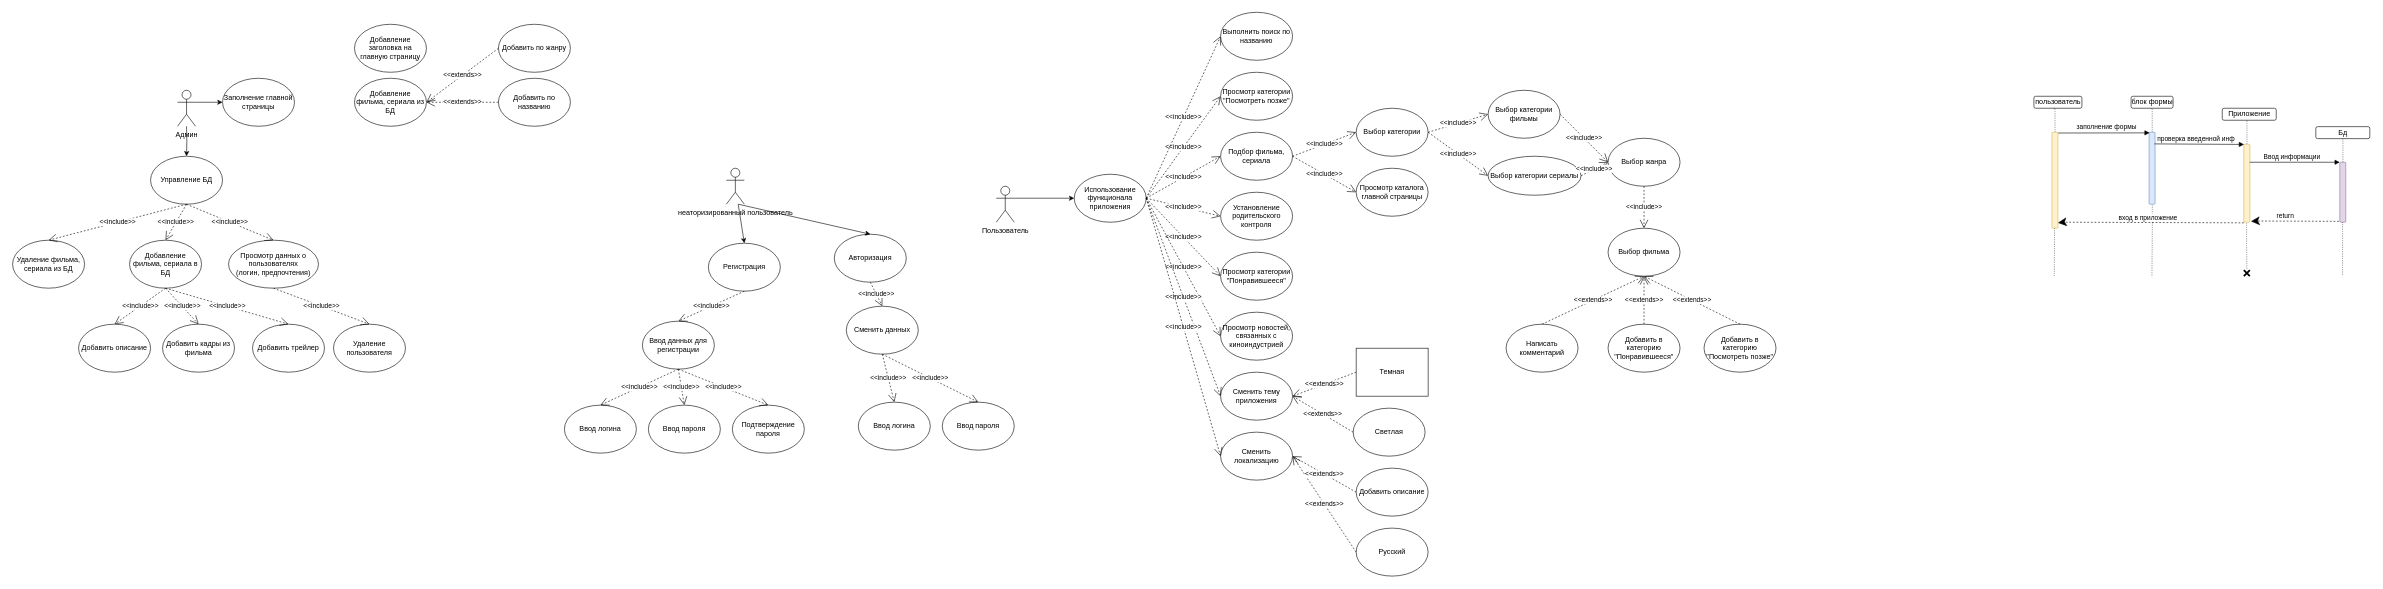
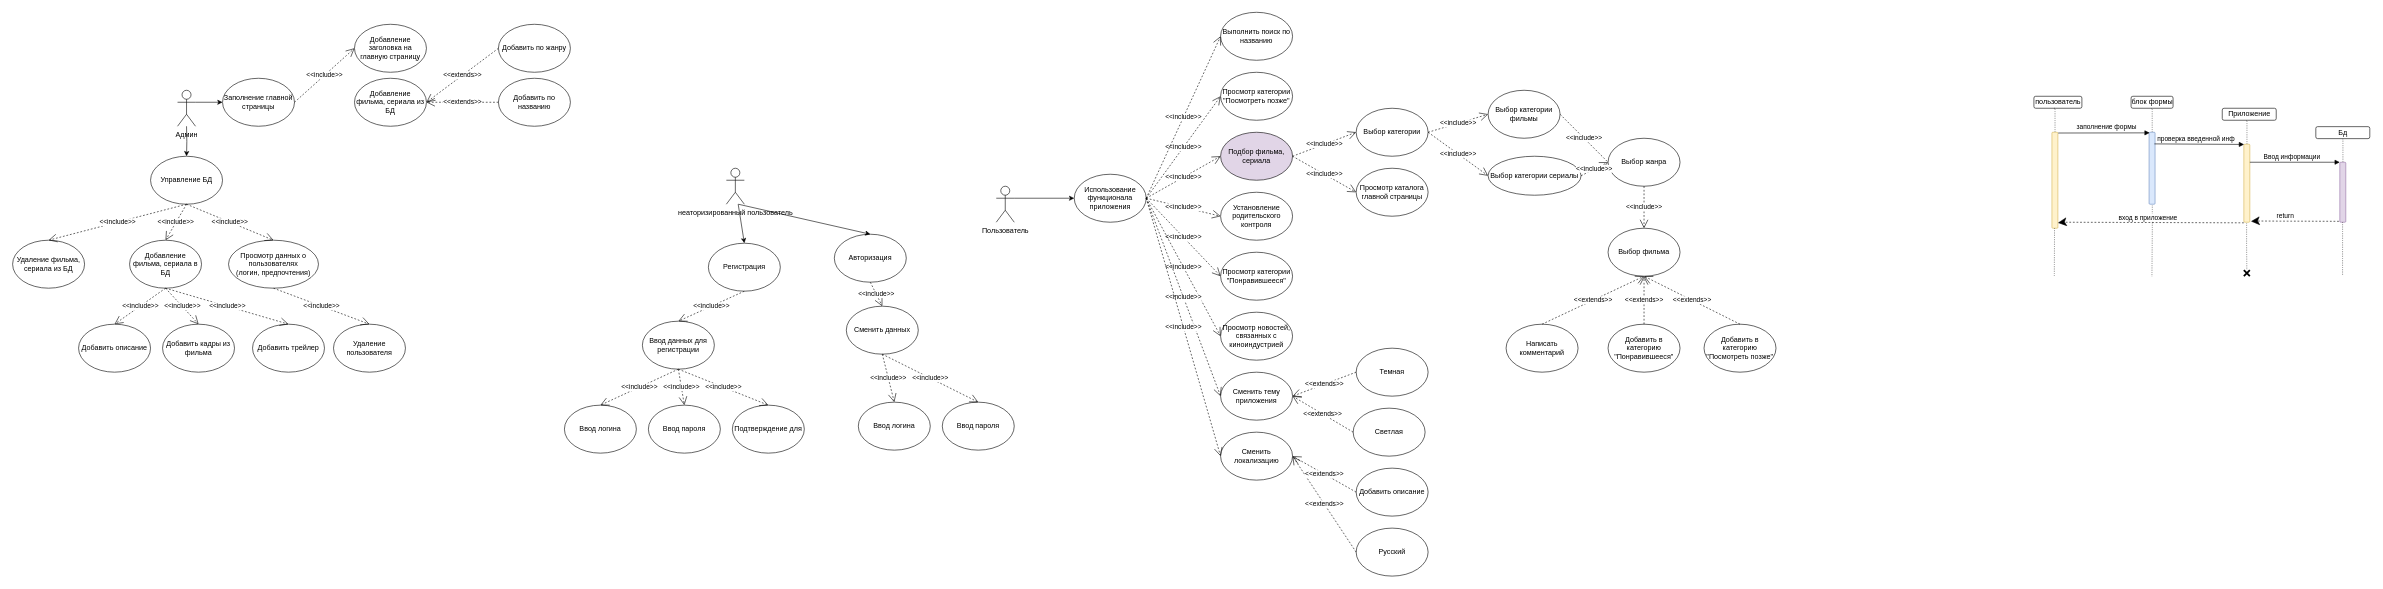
edge "Заполнение главной страницы" -> "Добавление заголовка на главную страницу": added, label "<<include>>"
node "Подбор фильма, сериала": fillcolor #ffffff -> #e1d5e7
edge "Выбор категории фильмы" -> "Выбор жанра": arrowhead open -> none
node "Темная": shape rectangle -> ellipse
node "Подтверждение пароля": label "Подтверждение пароля" -> "Подтверждение для"
